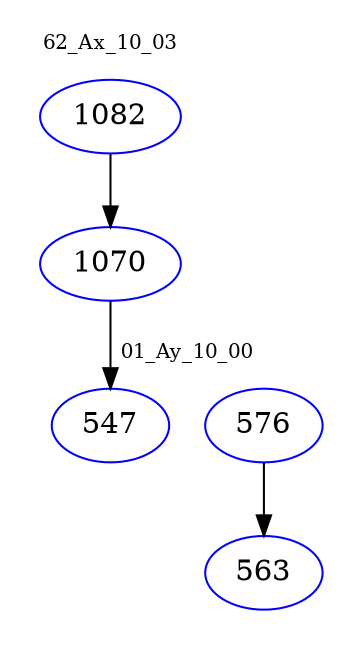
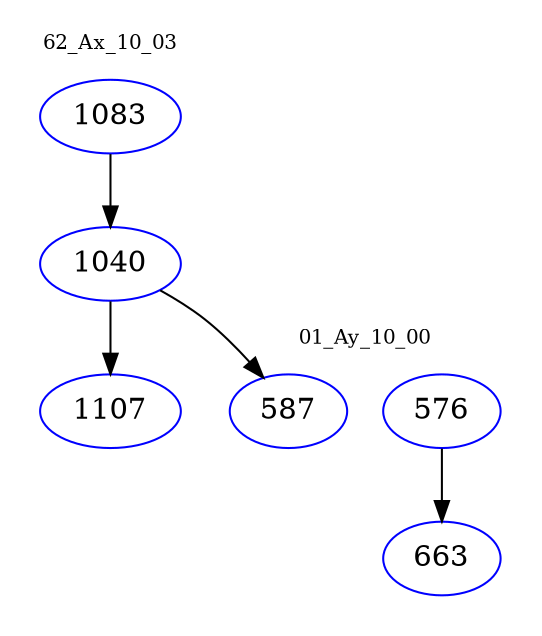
node "1082": label "1082" -> "1083"
node "1070": label "1070" -> "1040"
node "1107": added
node "547": label "547" -> "587"
node "563": label "563" -> "663"
